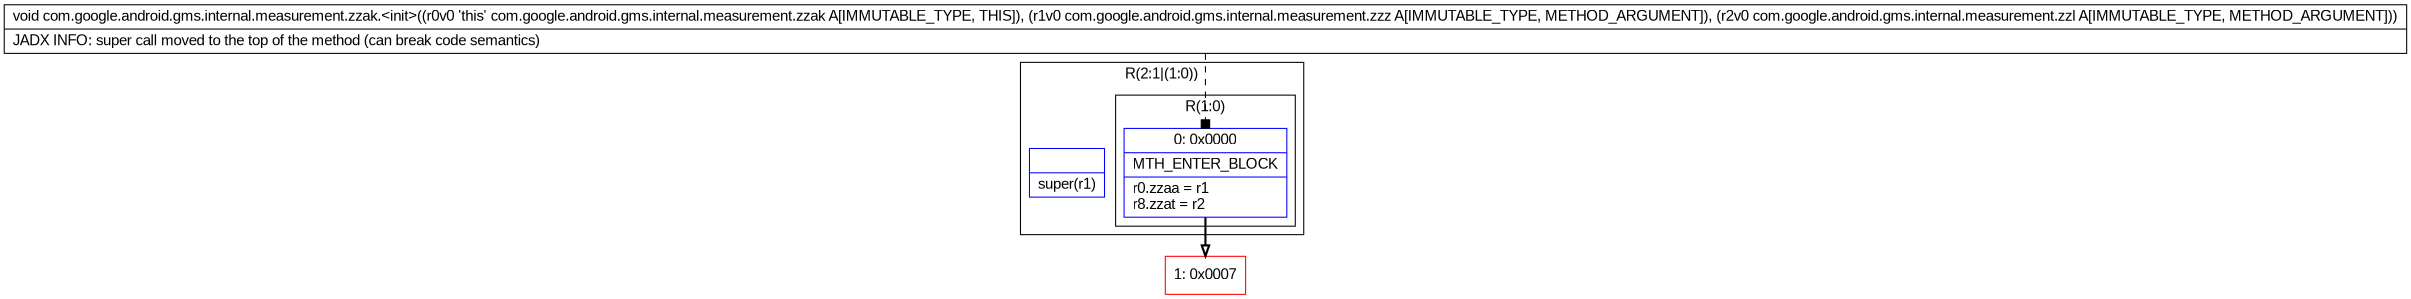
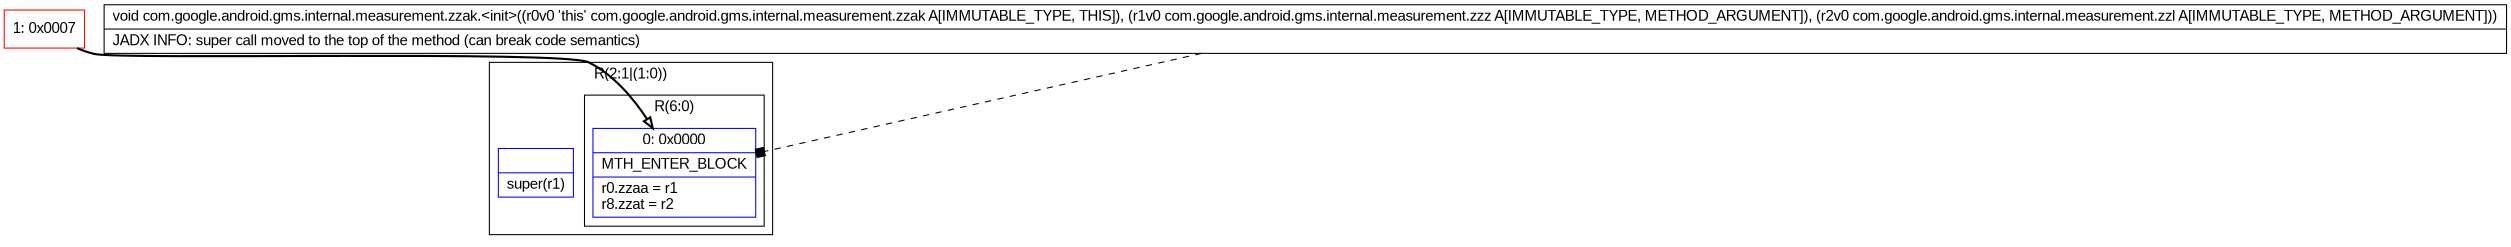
cluster "R(1:0)": label "R(1:0)" -> "R(6:0)"
edge "0: 0x0000" -> "1: 0x0007": reversed
